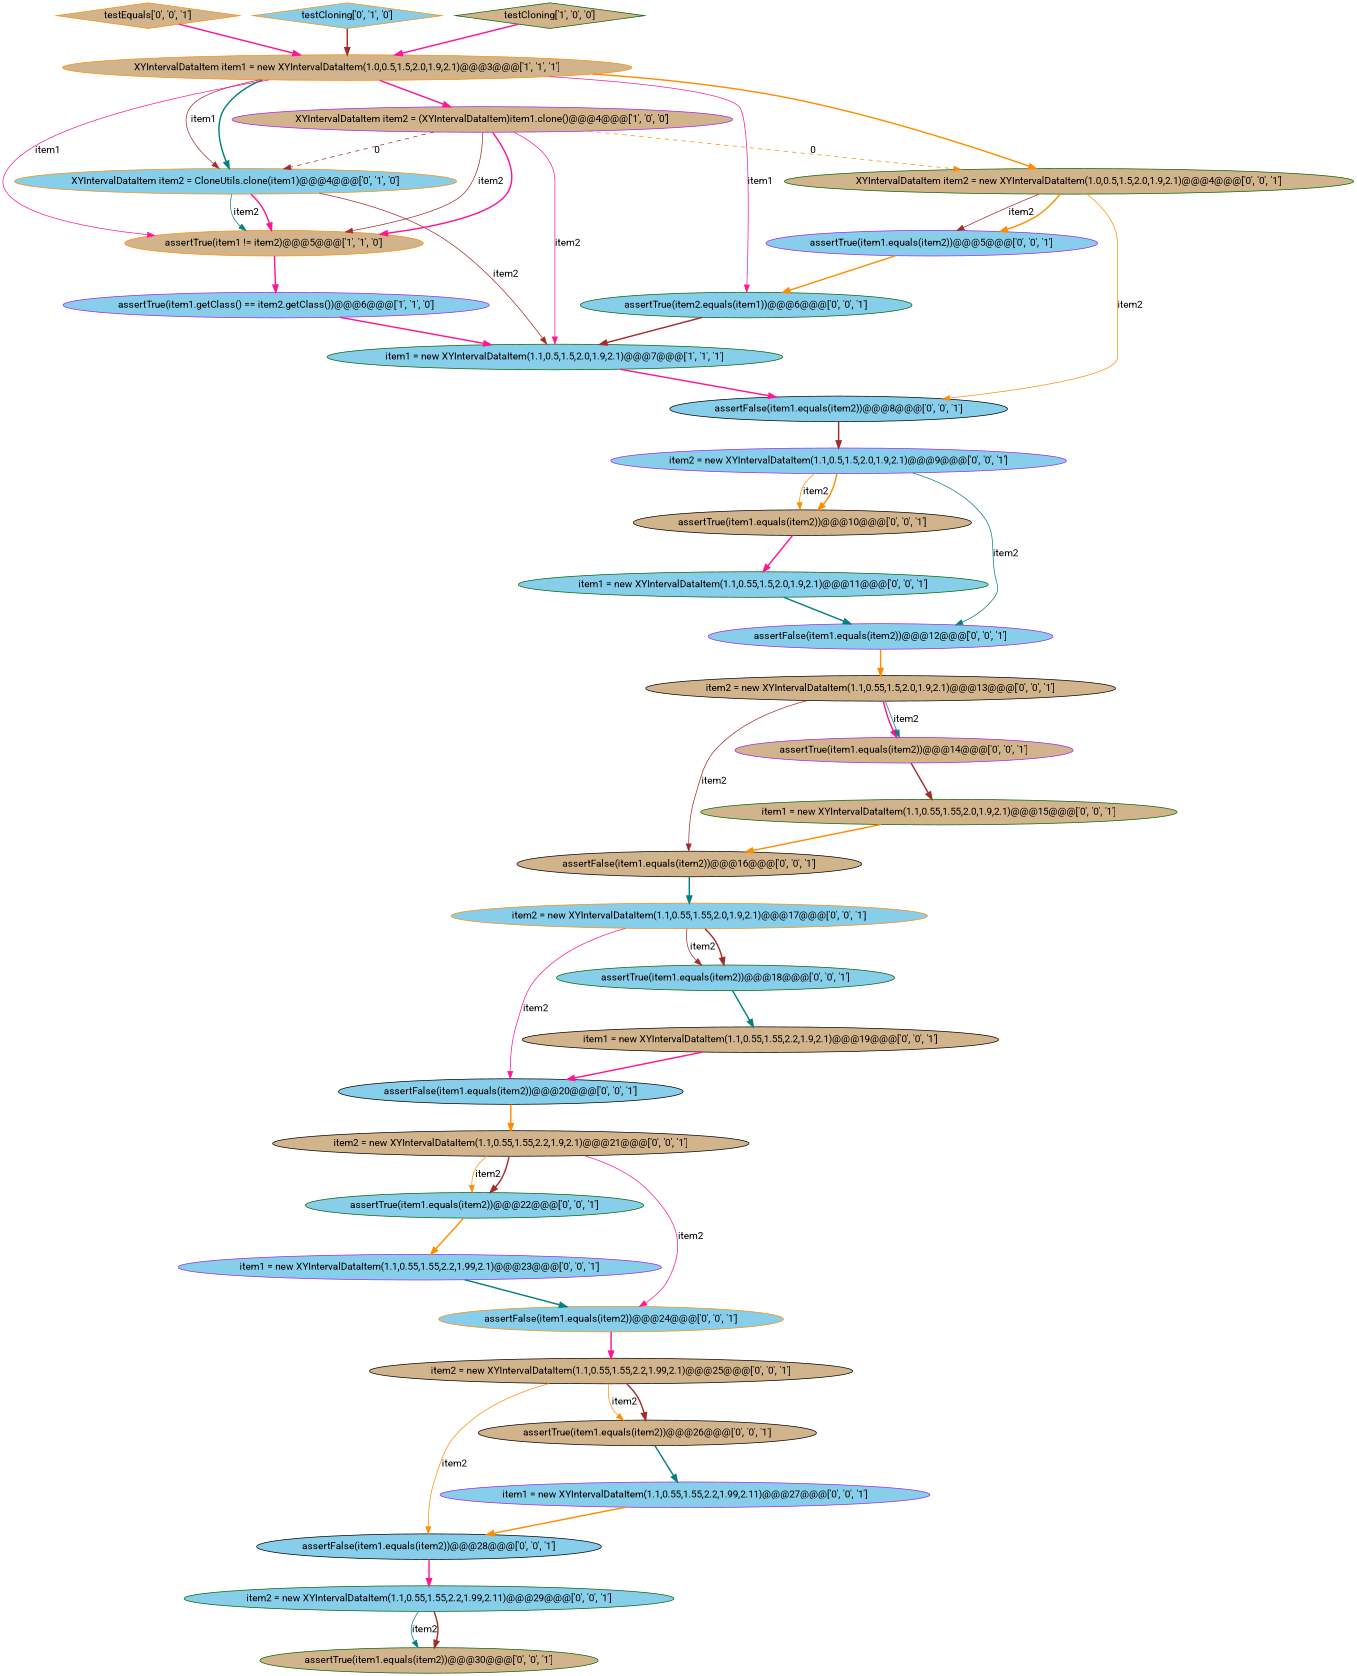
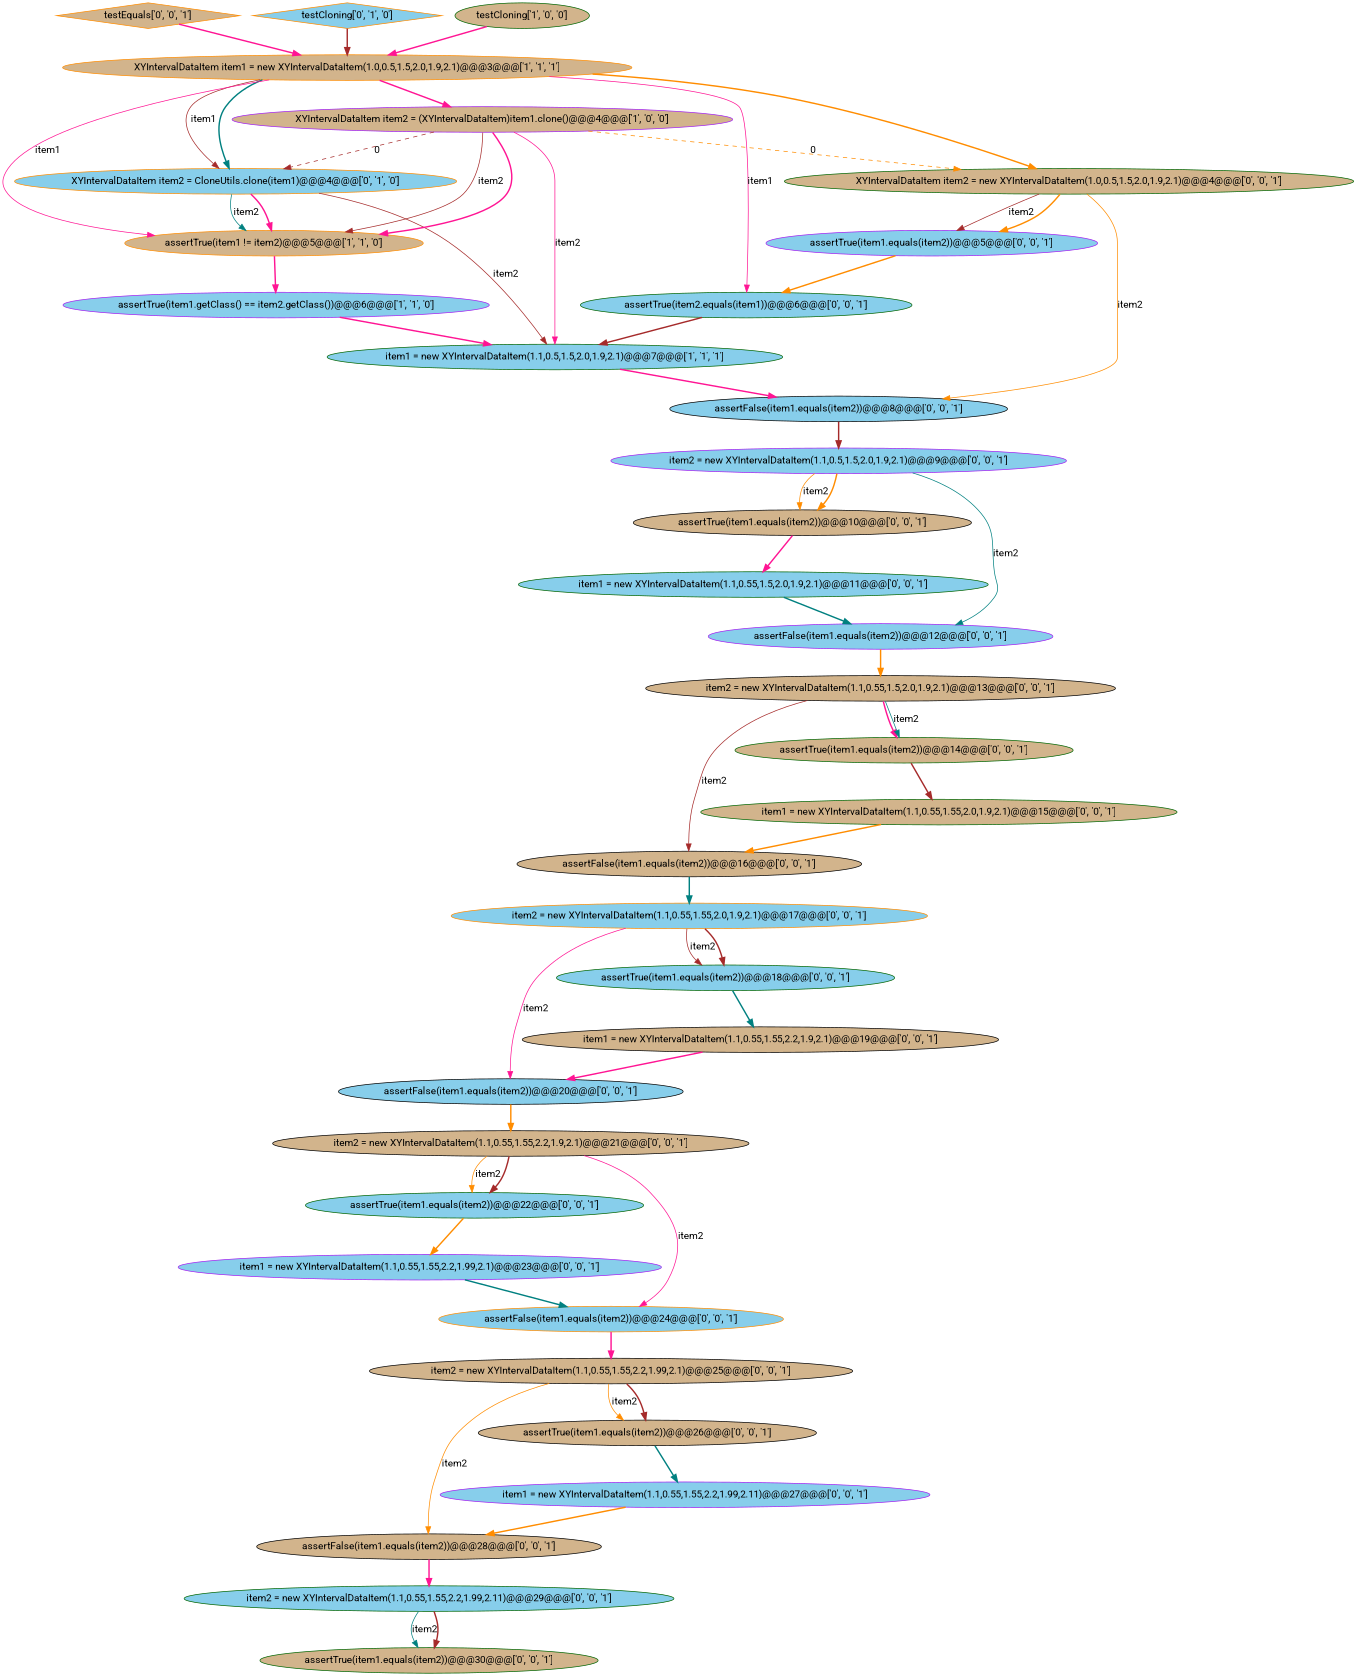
node "testCloning['1', '0', '0']": shape diamond -> ellipse
node "assertTrue(item1.equals(item2))@@@14@@@['0', '0', '1']": color purple -> darkgreen
node "assertFalse(item1.equals(item2))@@@28@@@['0', '0', '1']": fillcolor skyblue -> tan
